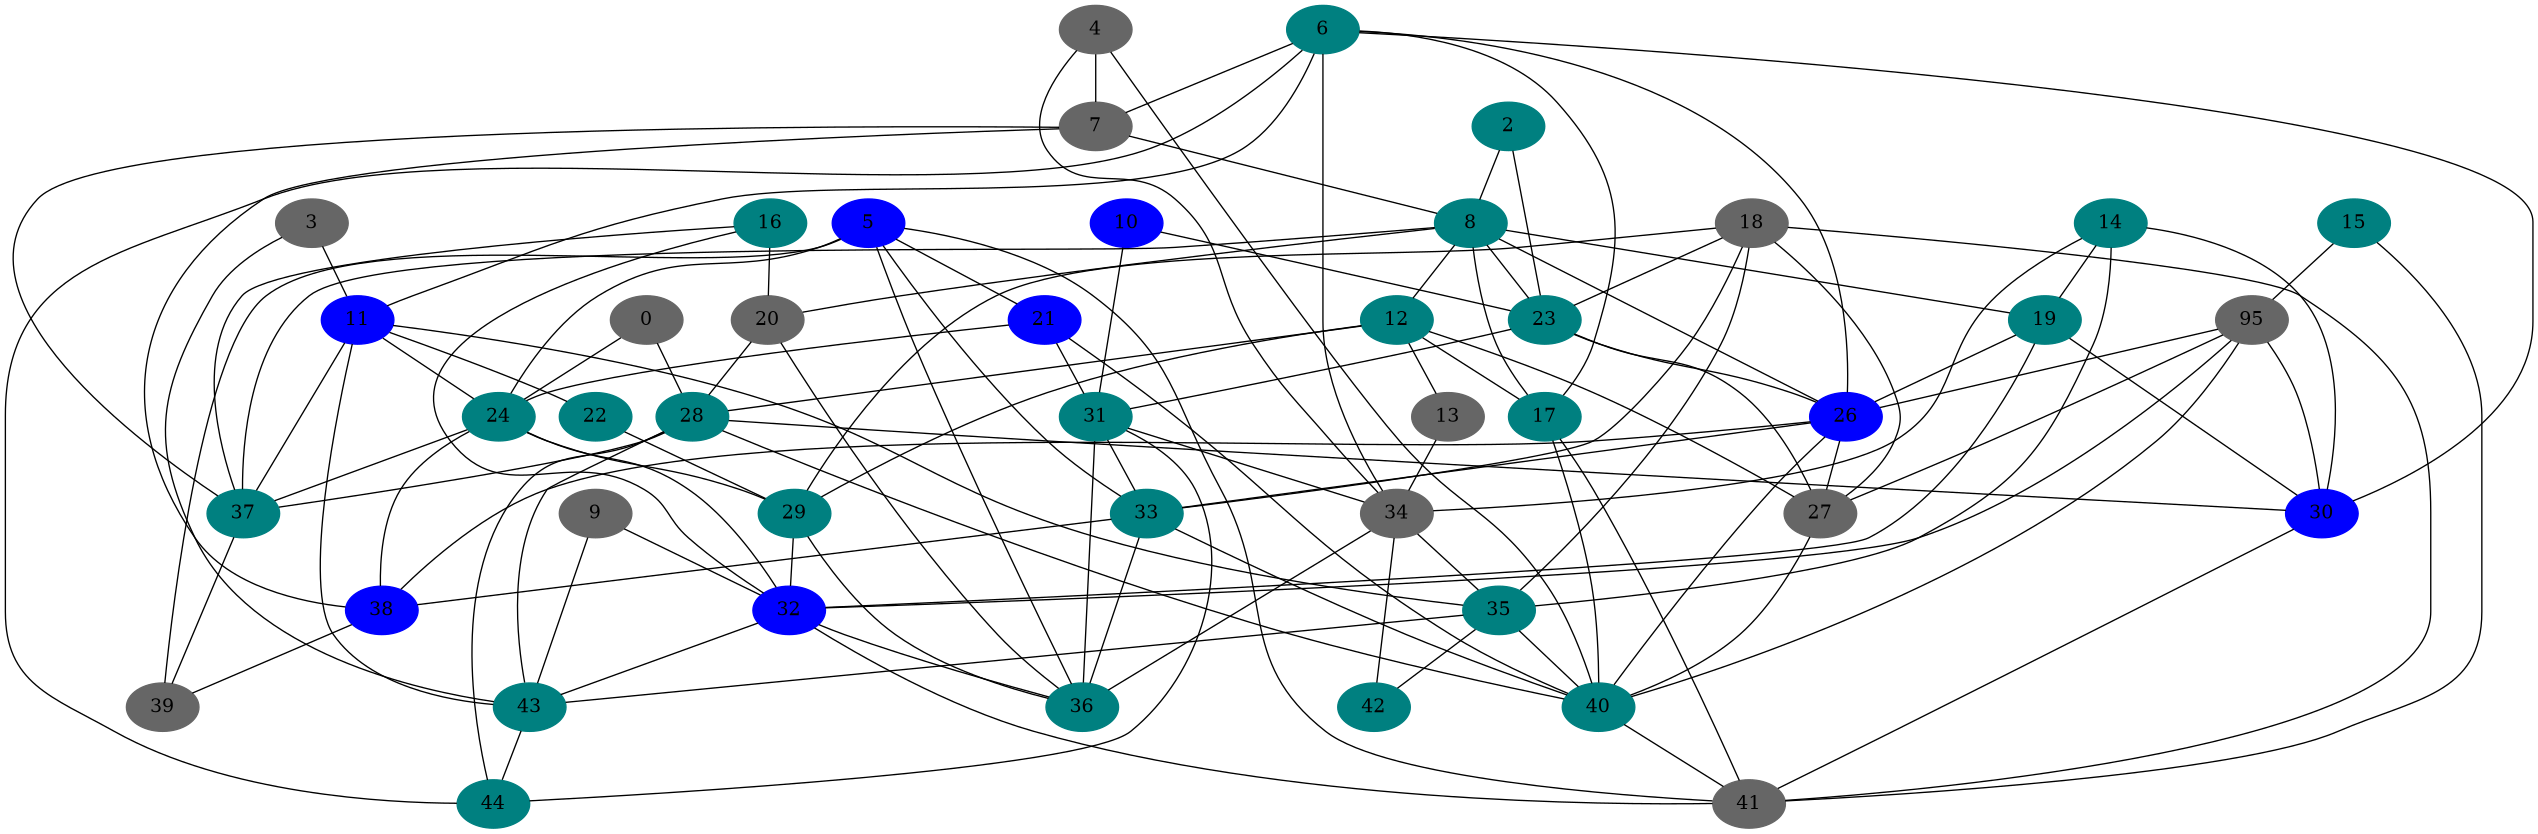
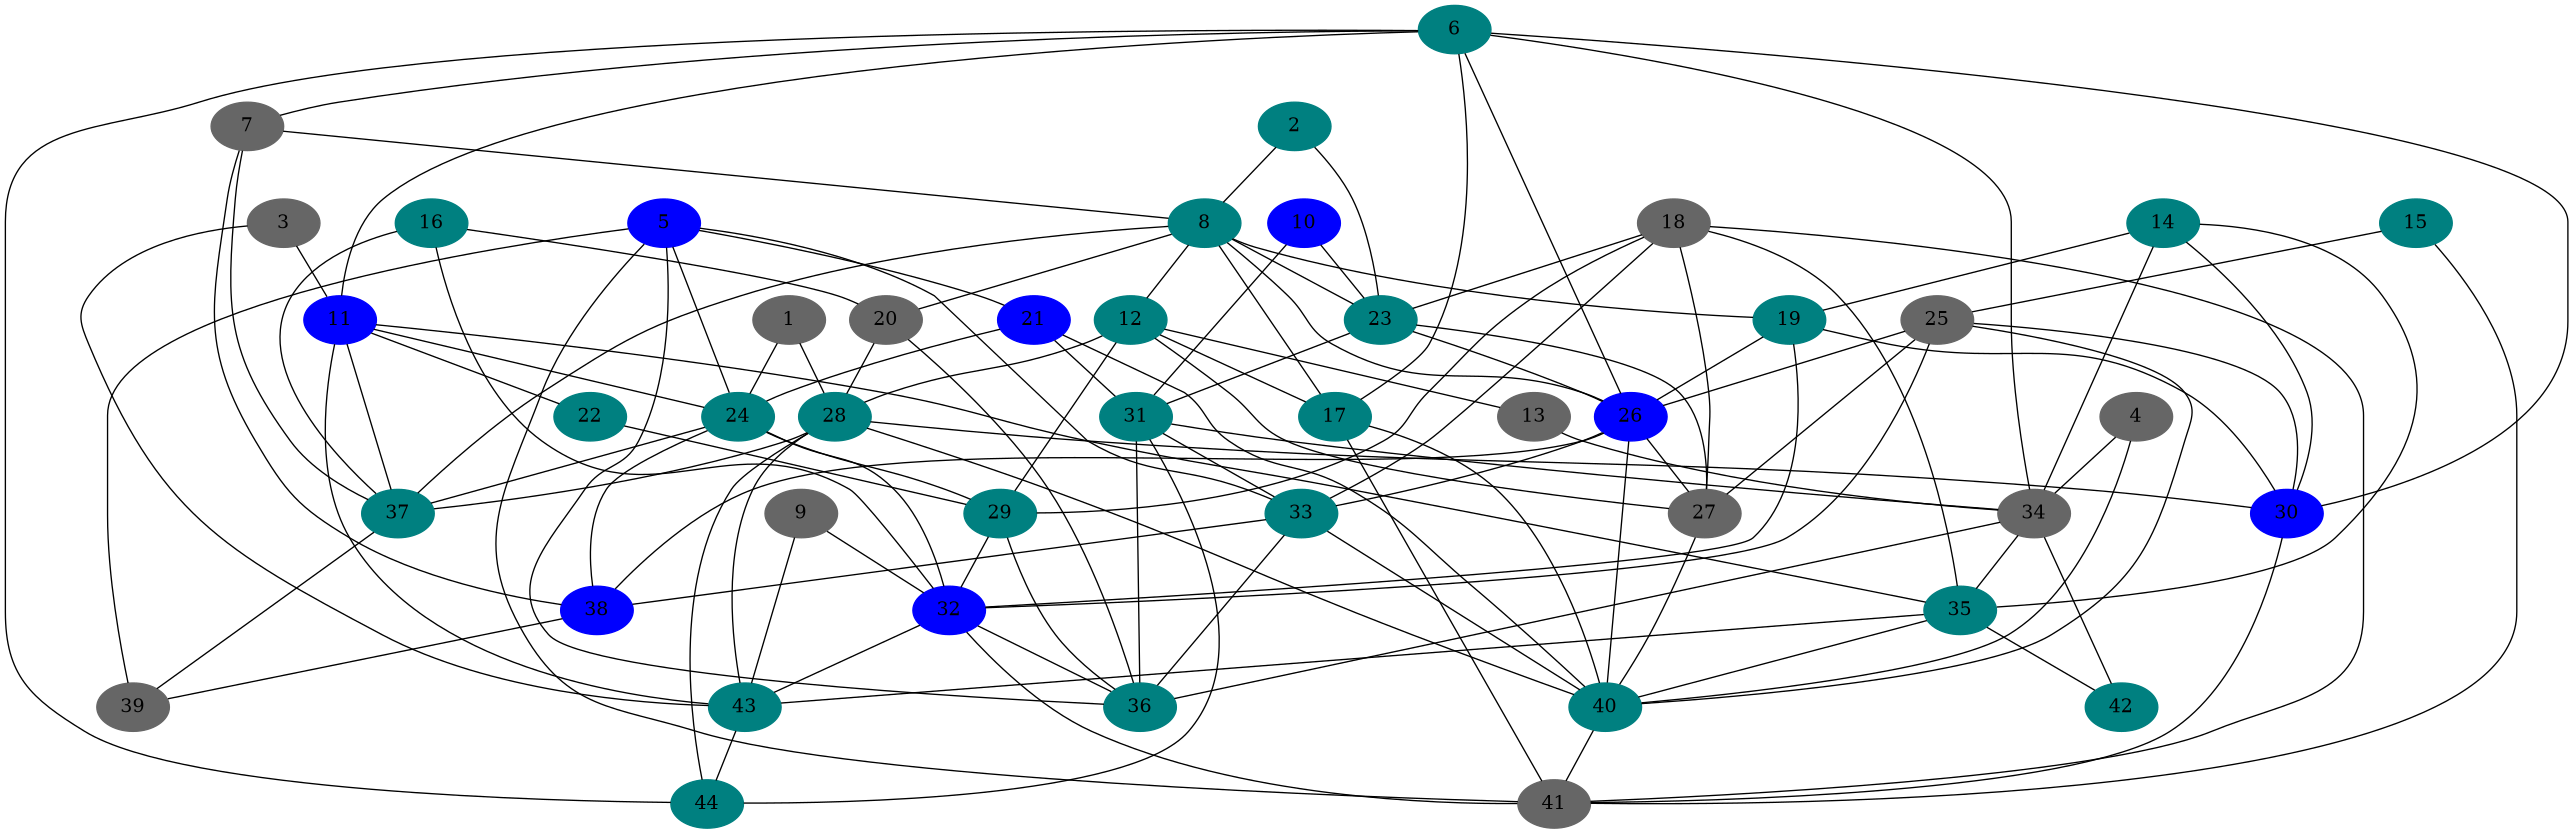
edge "4" -- "7": removed
node "0": label "0" -> "1"
node "95": label "95" -> "25"
